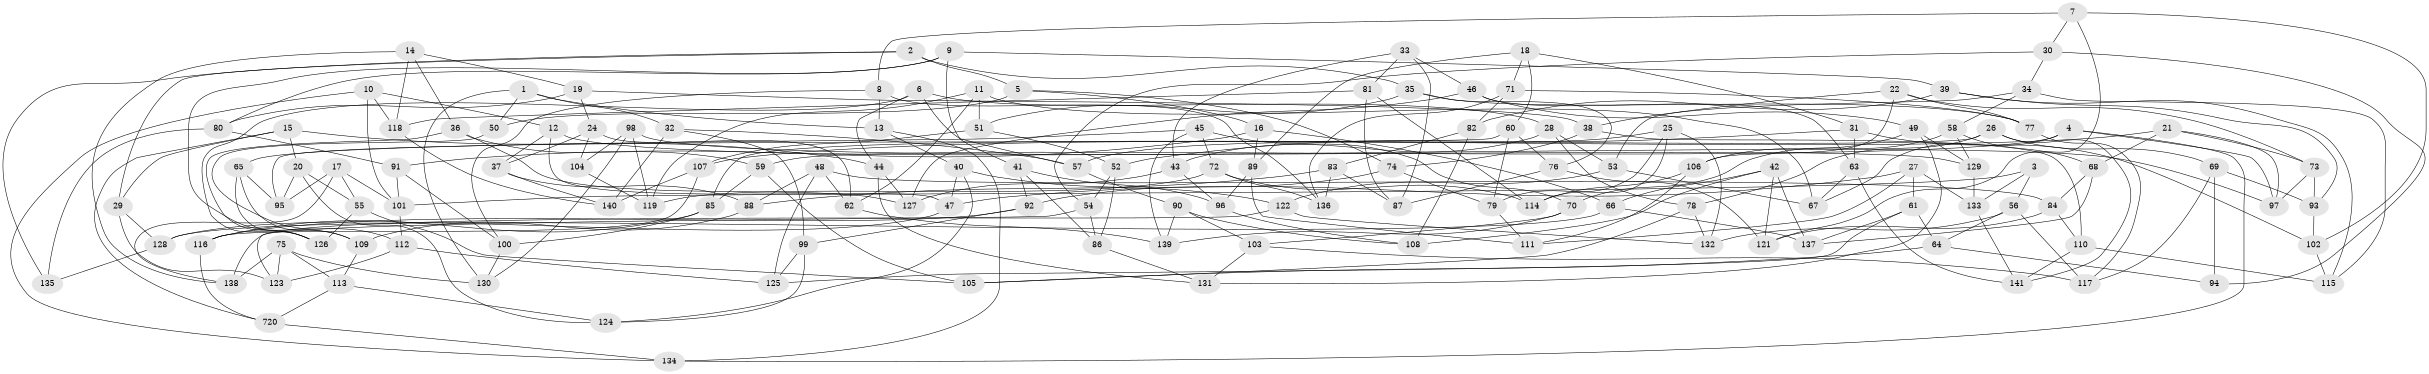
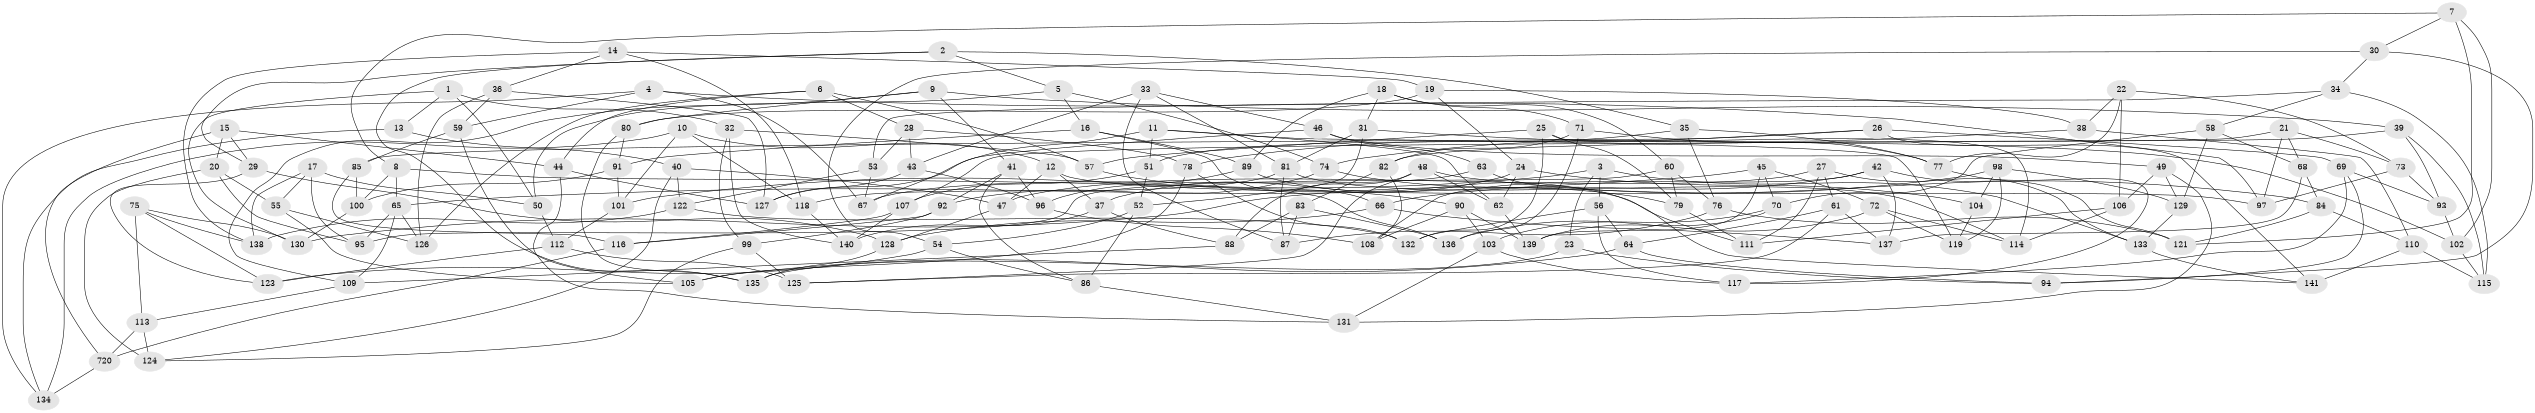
edge "8" -- "13": now "8" -- "65"
edge "31" -- "63": now "31" -- "81"
edge "17" -- "101": now "17" -- "50"
node "23": added
